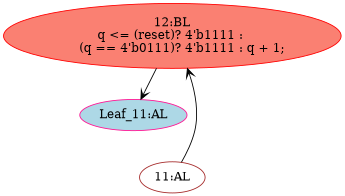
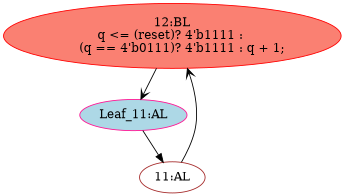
edge "Leaf_11:AL" -> "11:AL": added
